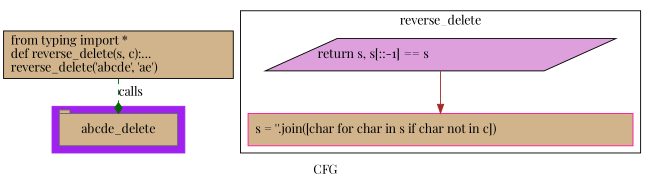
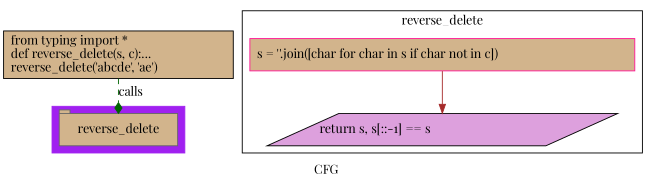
edge "return s, s[::-1] == s" -> "s = ''.join([char for char in s if char not in c])": reversed
node "abcde_delete": label "abcde_delete" -> "reverse_delete"
